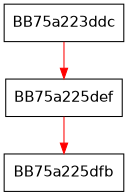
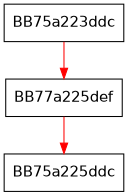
node "BB75a225def": label "BB75a225def" -> "BB77a225def"
node "BB75a225dfb": label "BB75a225dfb" -> "BB75a225ddc"
